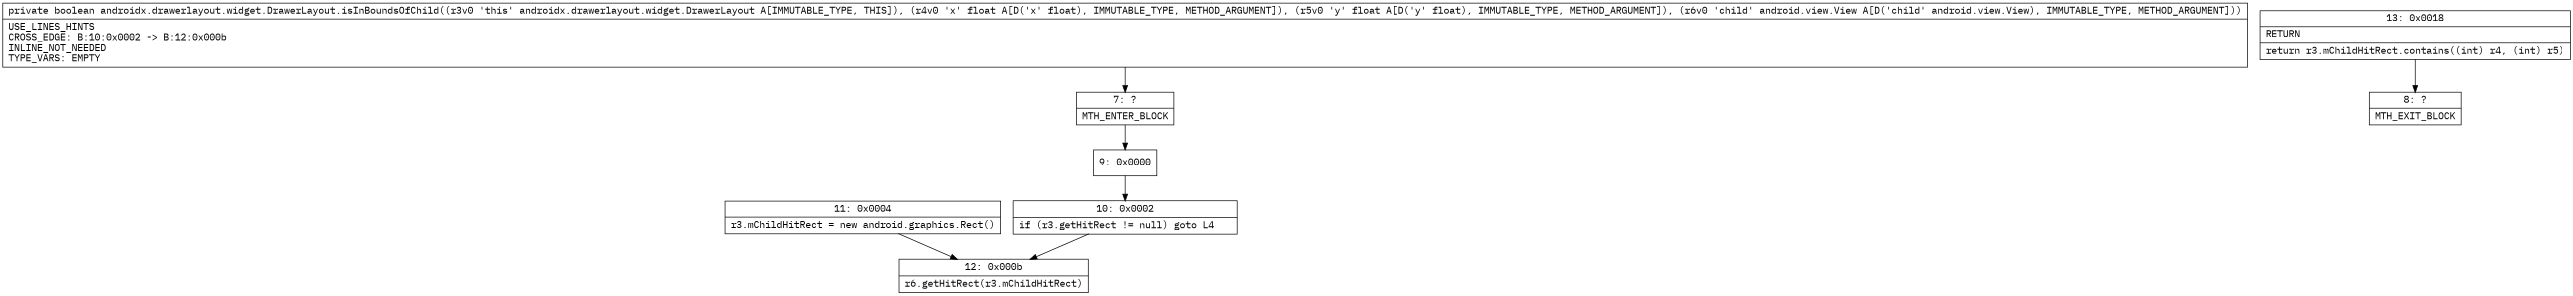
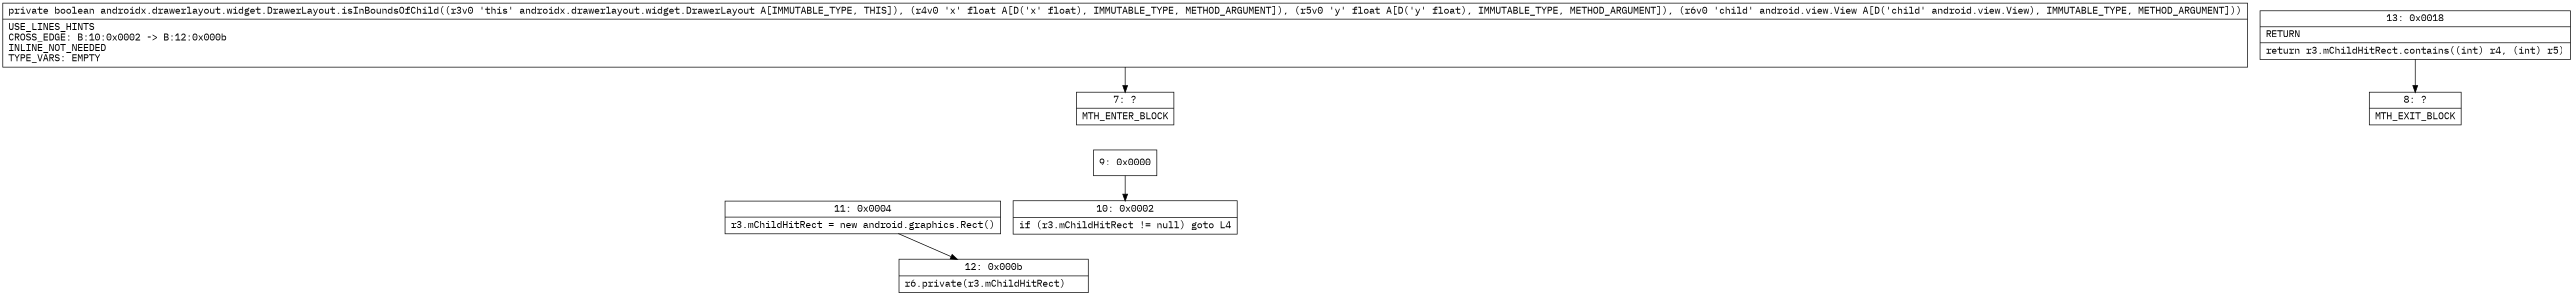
edge "7: ?" -> "9: 0x0000": removed
node "10: 0x0002": text "if (r3.getHitRect != null) goto L4" -> "if (r3.mChildHitRect != null) goto L4"
edge "10: 0x0002" -> "12: 0x000b": removed
node "12: 0x000b": text "r6.getHitRect(r3.mChildHitRect)" -> "r6.private(r3.mChildHitRect)"
